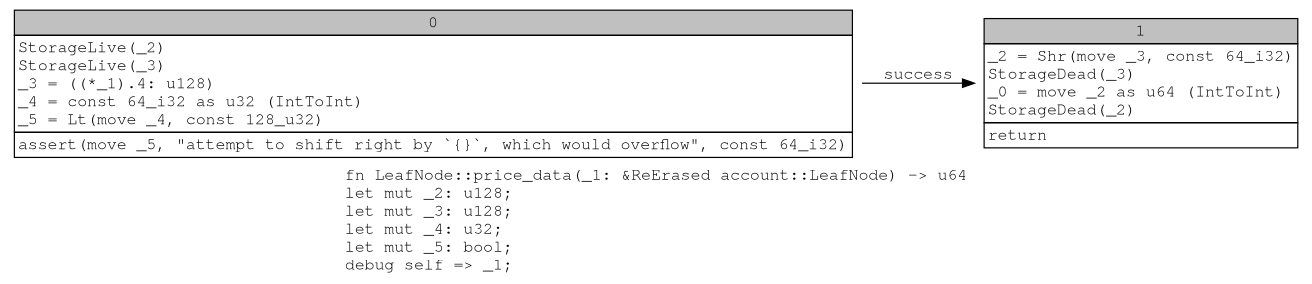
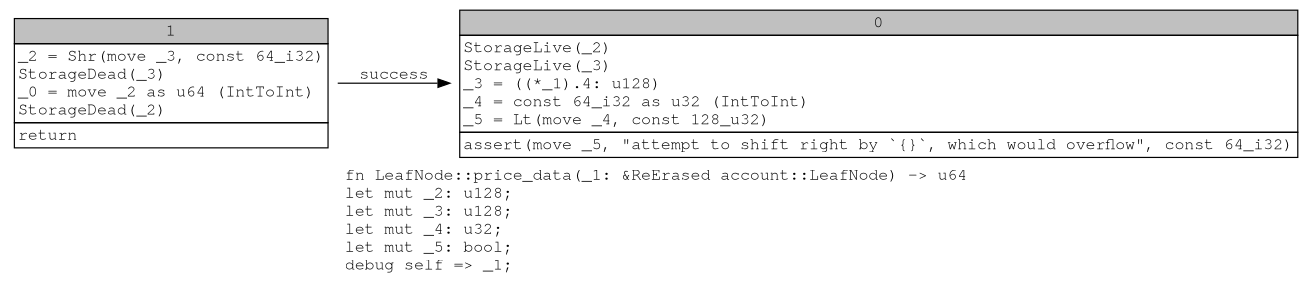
edge "0" -> "1": reversed
